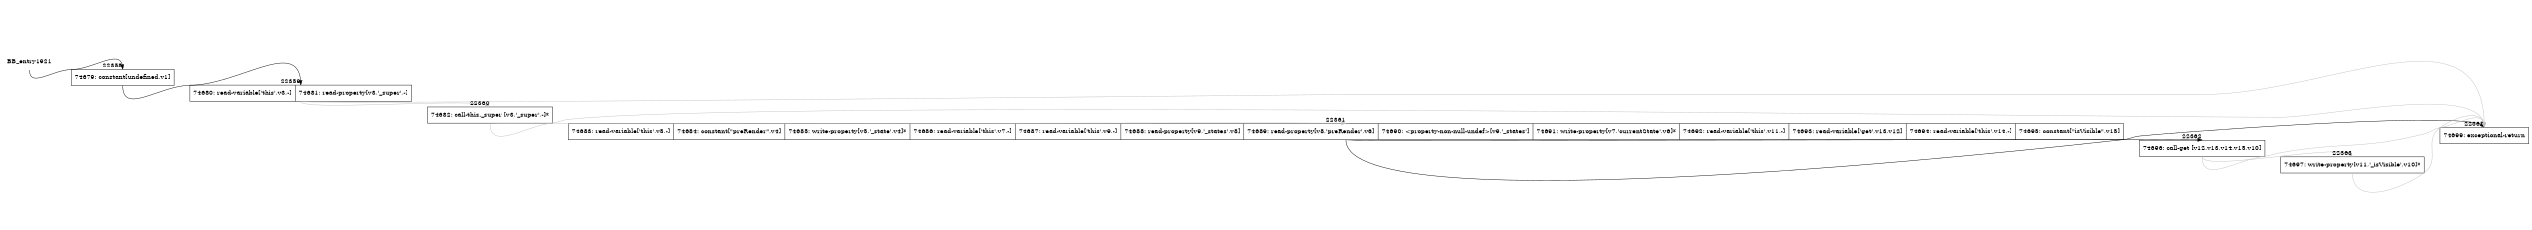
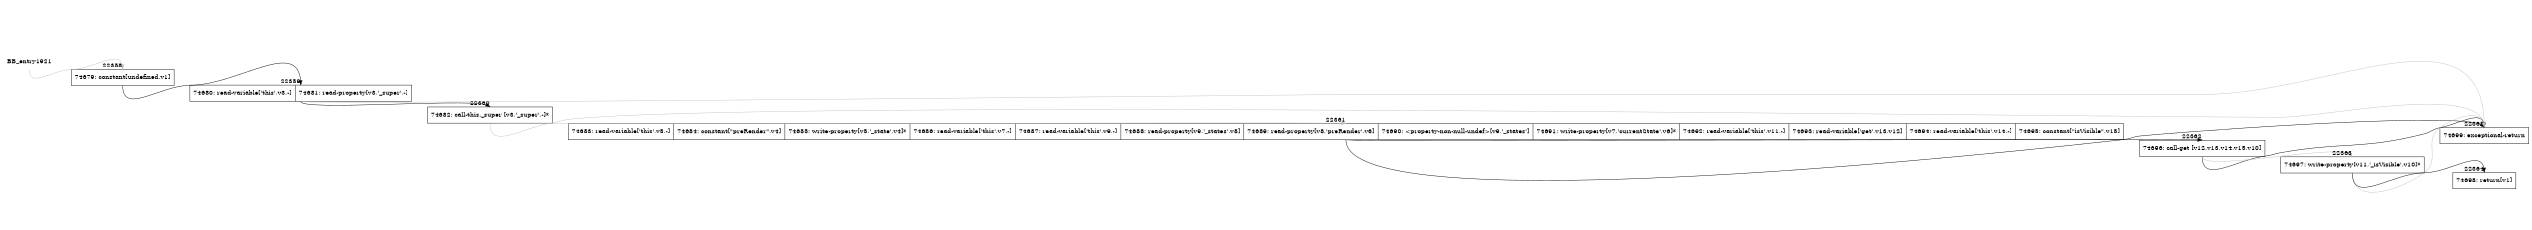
edge "BB_entry1921" -> "74679: constant[undefined,v1]": color black -> gray
edge "74680: read-variable['this',v3,-]" -> "74682: call-this._super [v3,'_super',-]*": color gray -> black
edge "74696: call-get [v12,v13,v14,v15,v10]" -> "74699: exceptional-return": color gray -> black
node "74698: return[v1]": added
